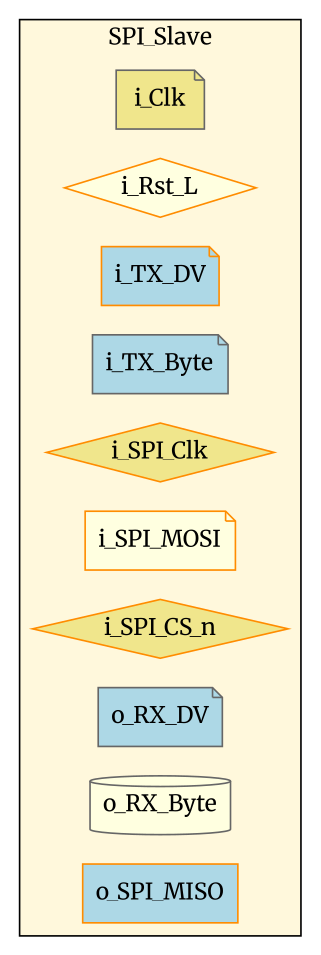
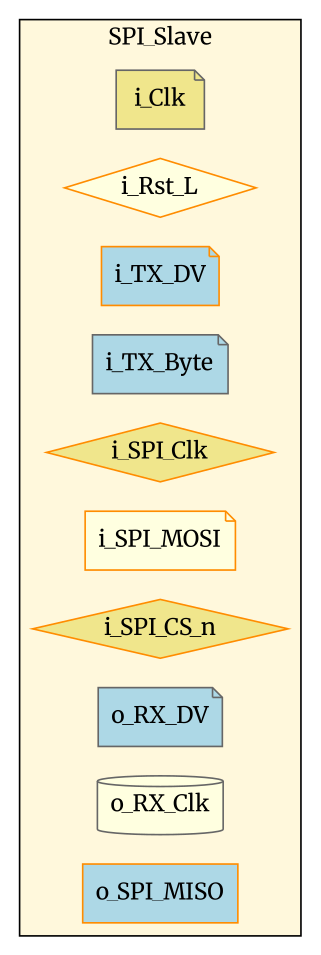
node "o_RX_Byte": label "o_RX_Byte" -> "o_RX_Clk"
